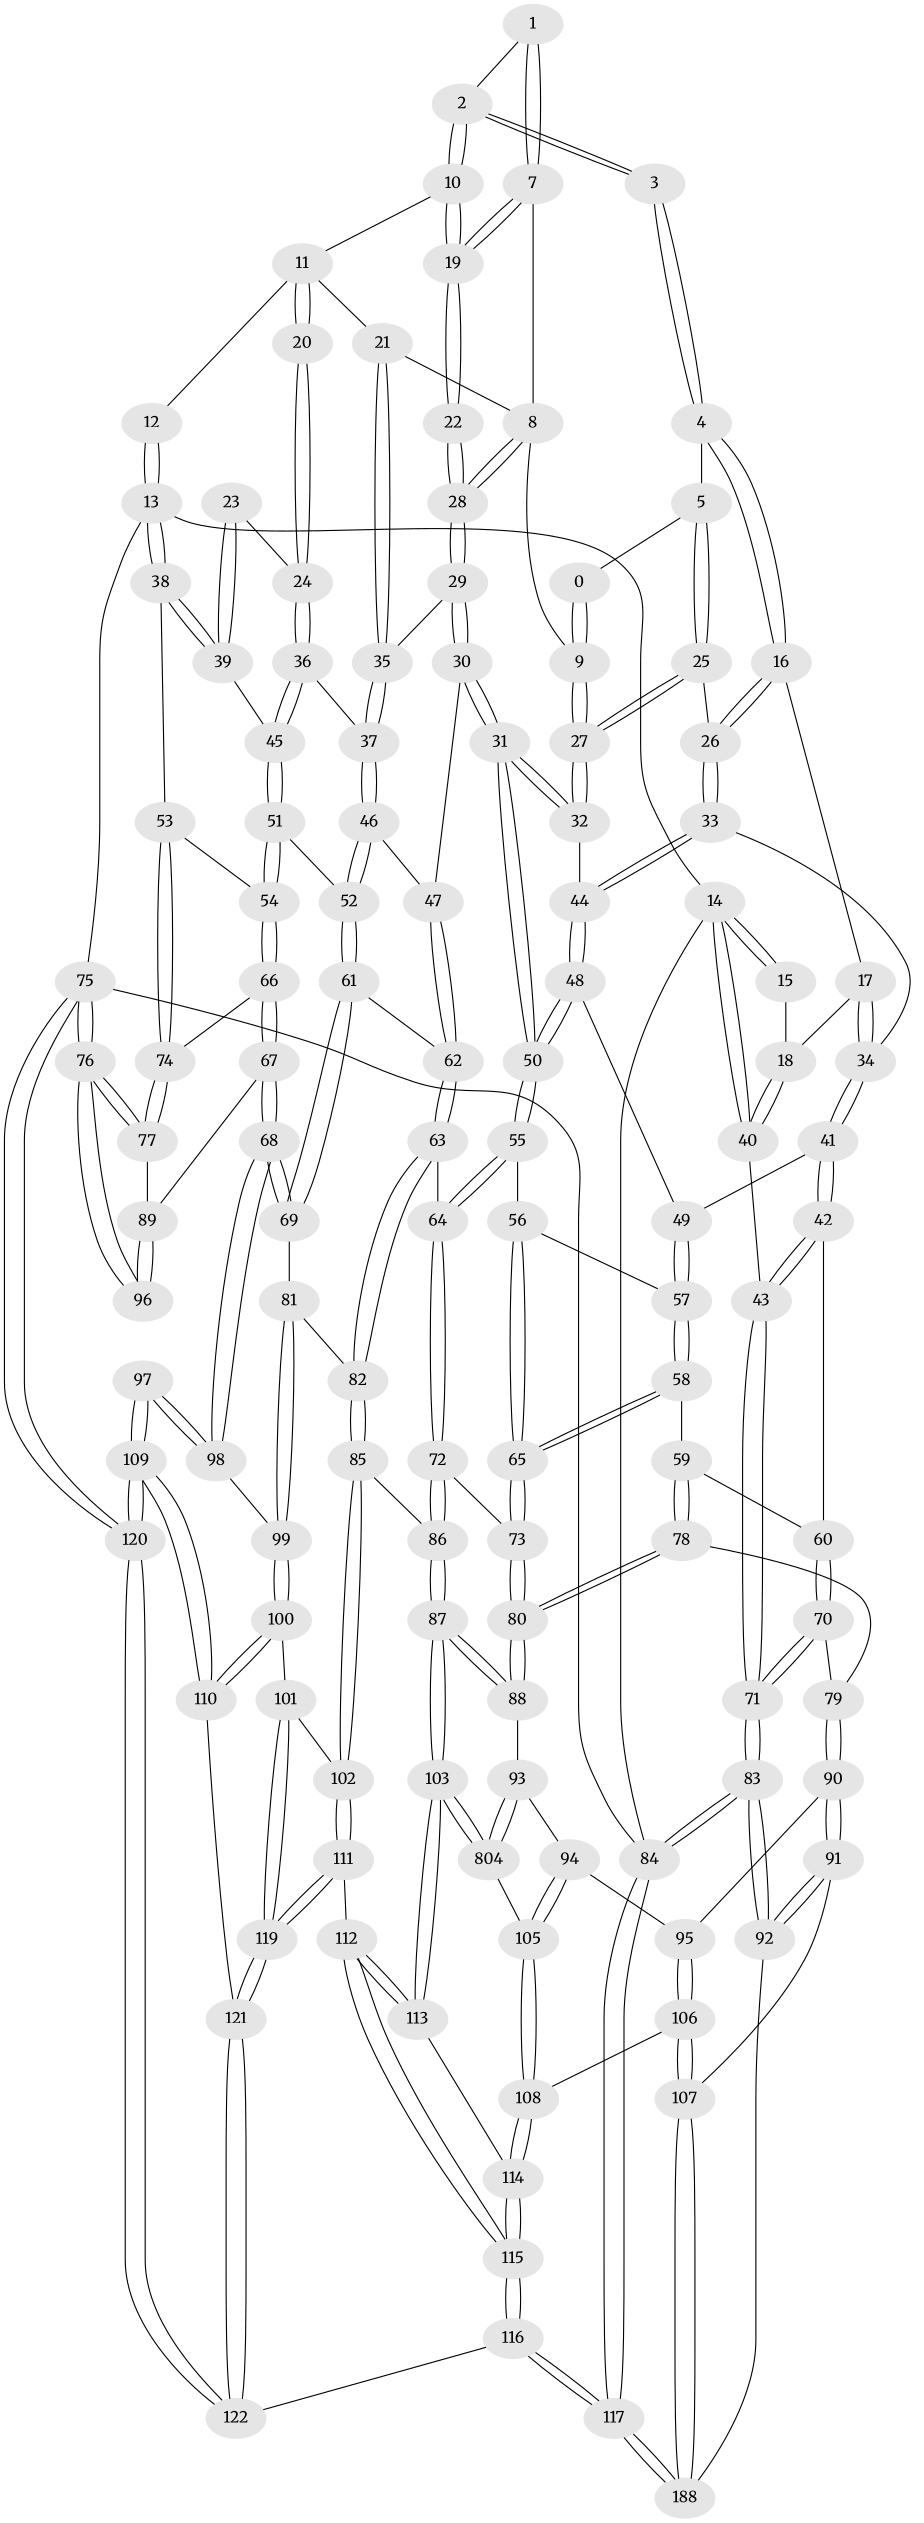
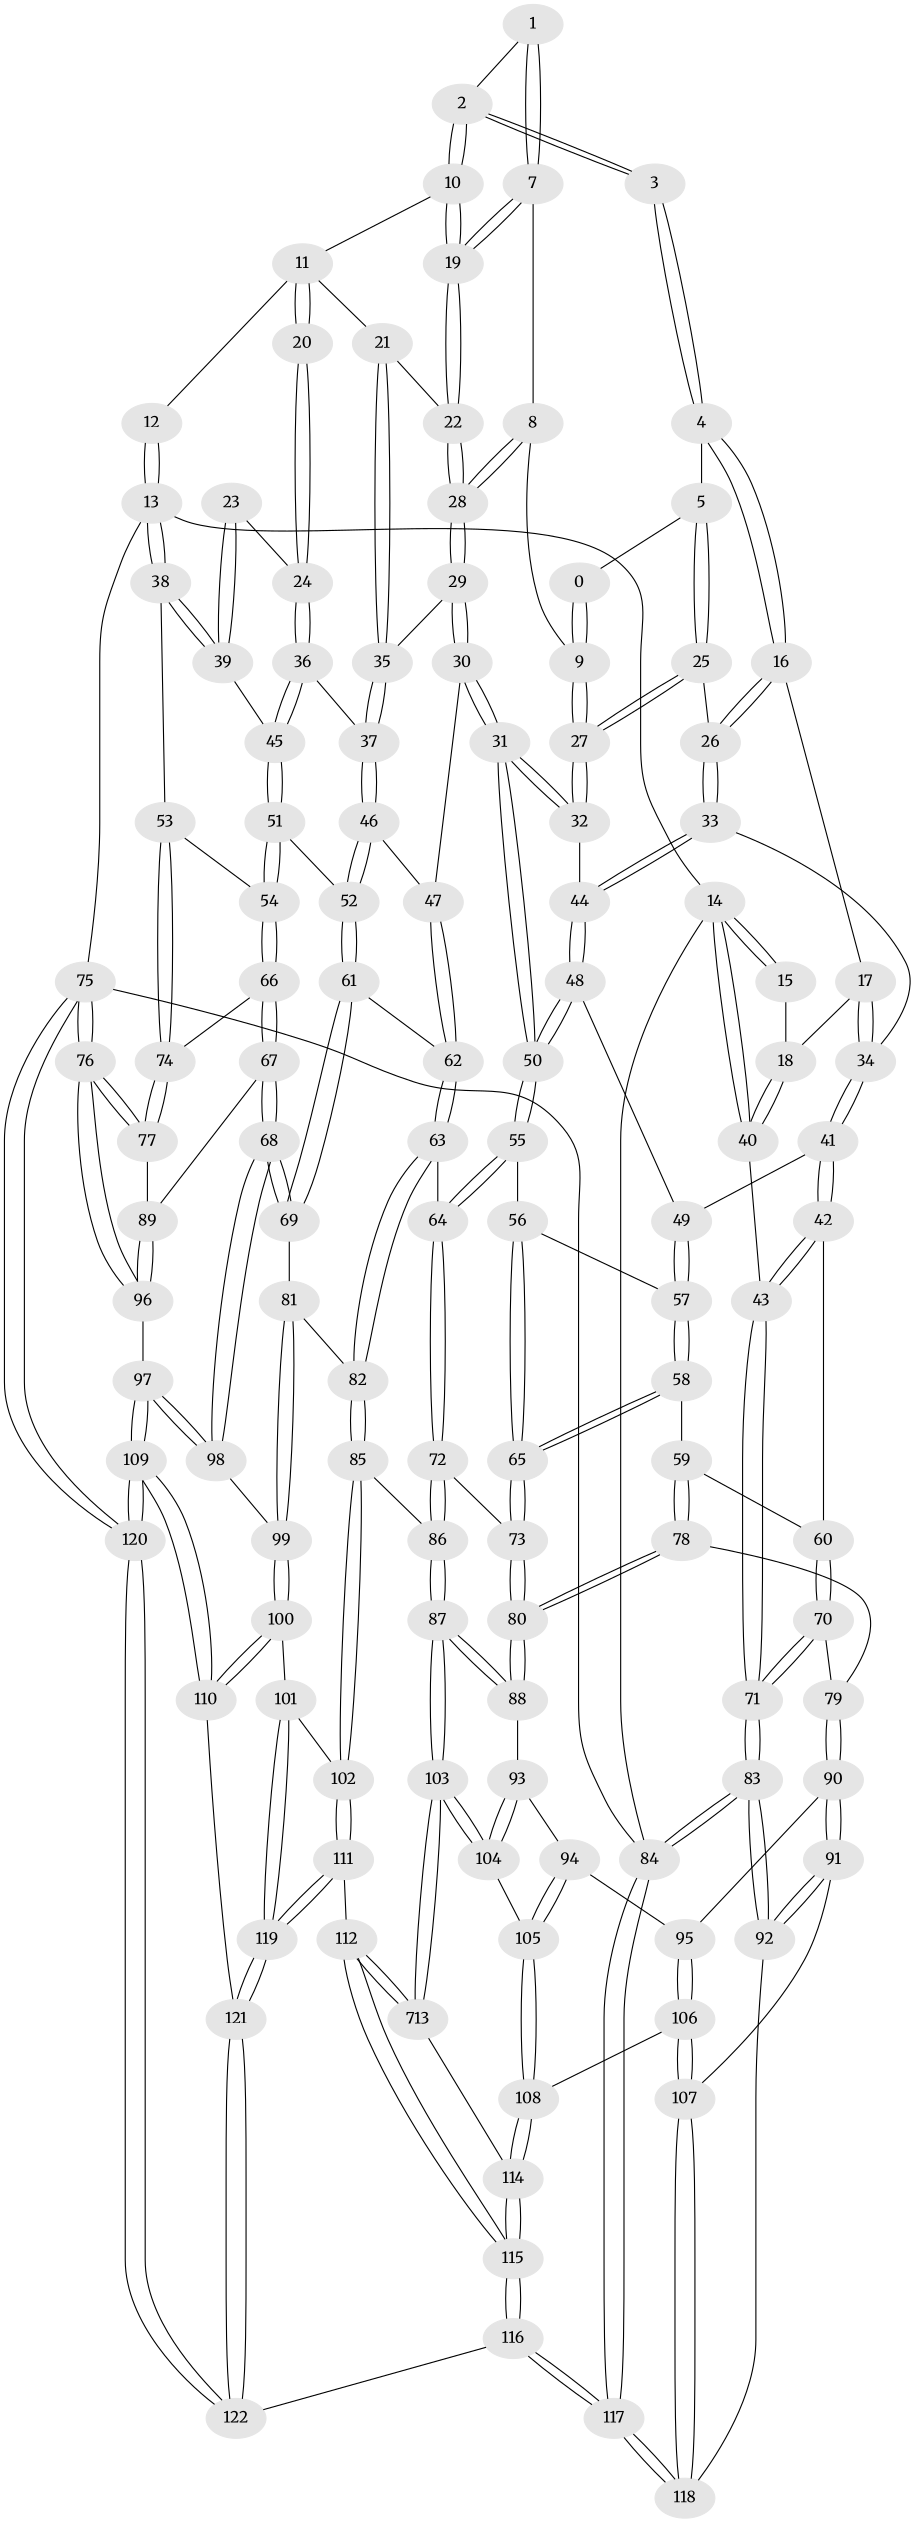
edge "21" -- "8": now "21" -- "22"
edge "96" -- "97": added
node "804": label "804" -> "104"
node "113": label "113" -> "713"
node "188": label "188" -> "118"
